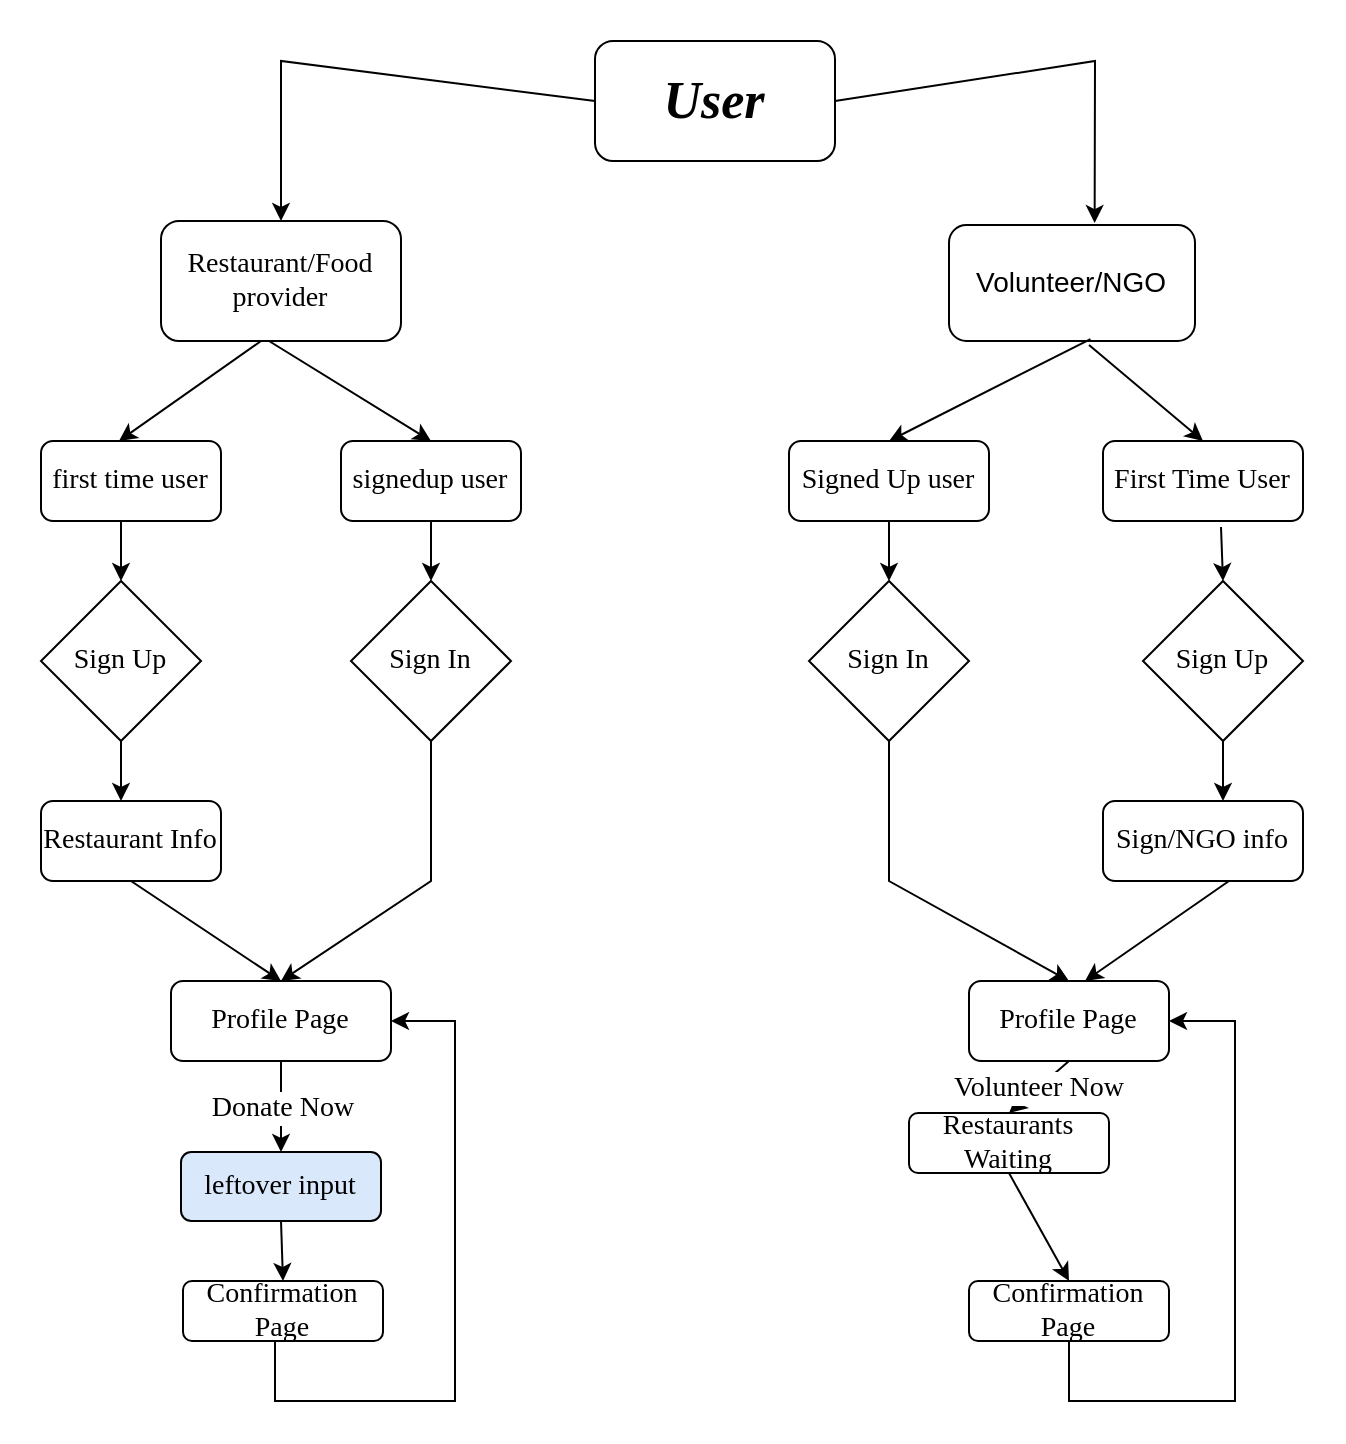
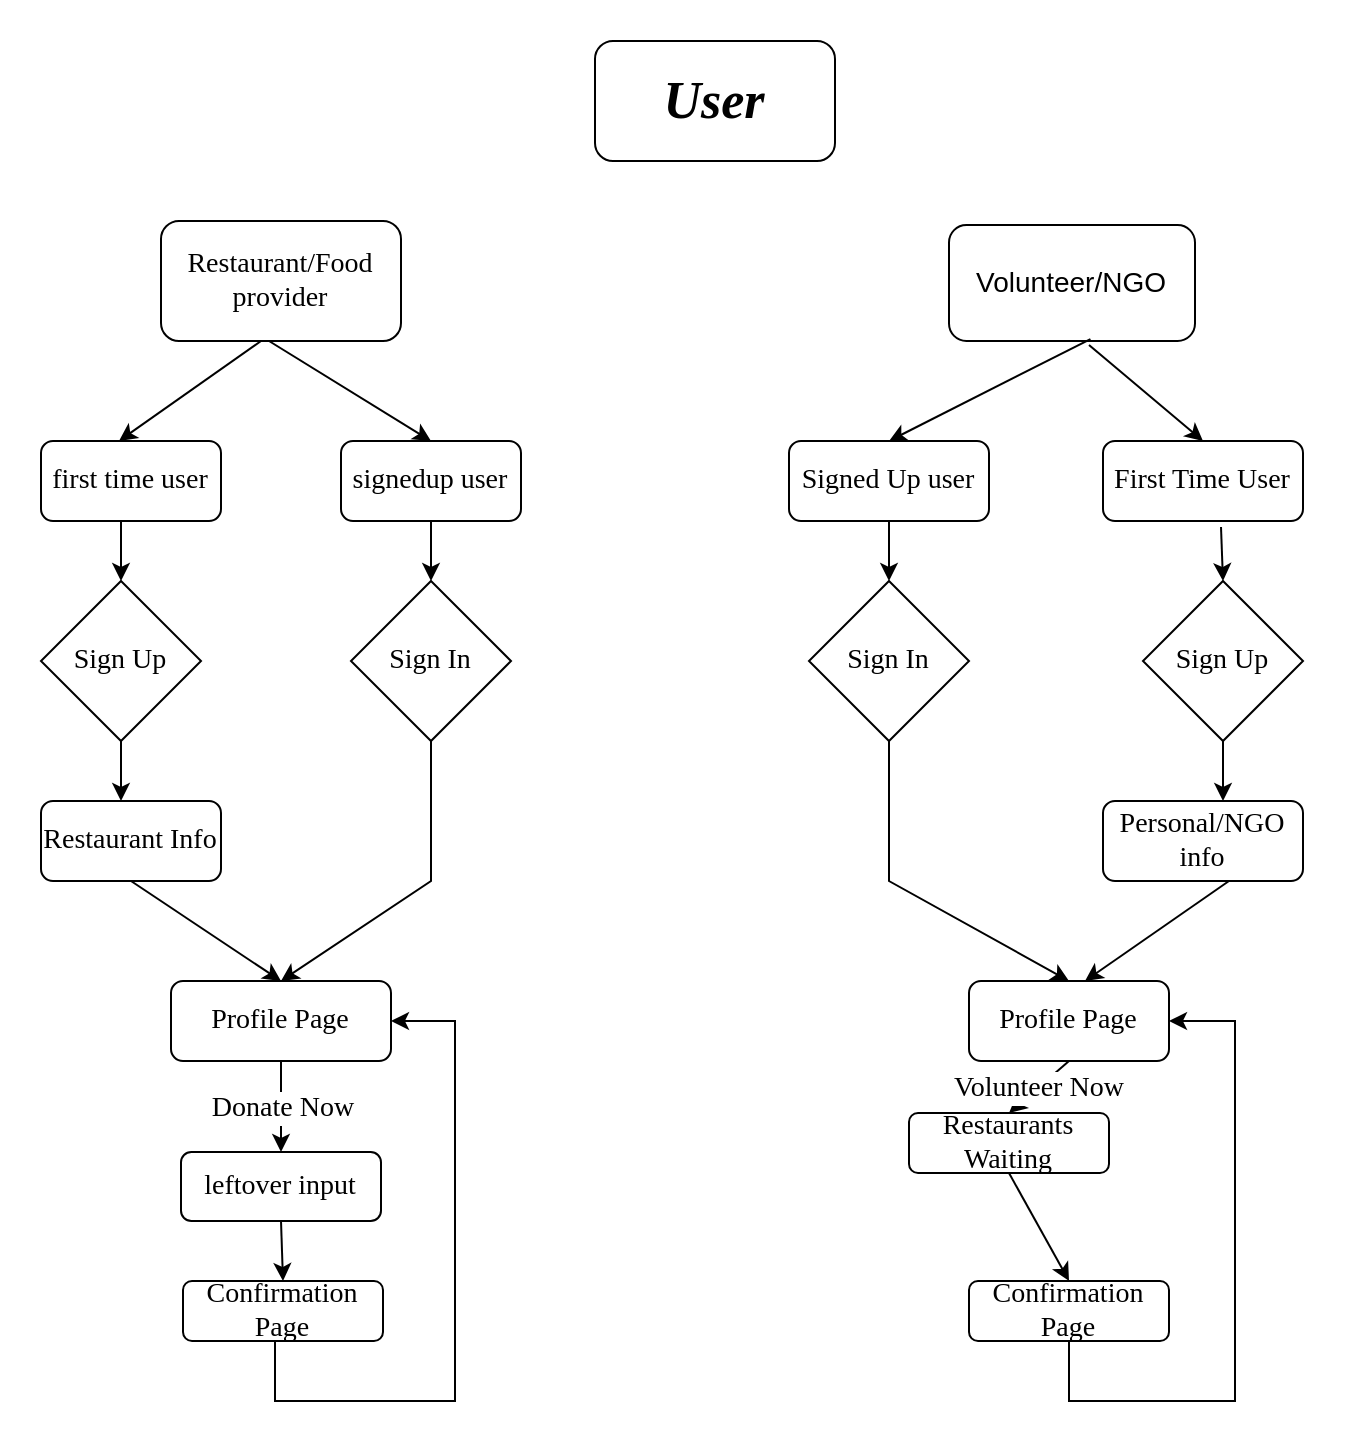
edge "User" -> "Volunteer/NGO": removed
edge "User" -> "Restaurant/Food provider": removed
node "Sign/NGO info": label "Sign/NGO info" -> "Personal/NGO info"
node "leftover input": fillcolor #dae8fc -> #ffffff
